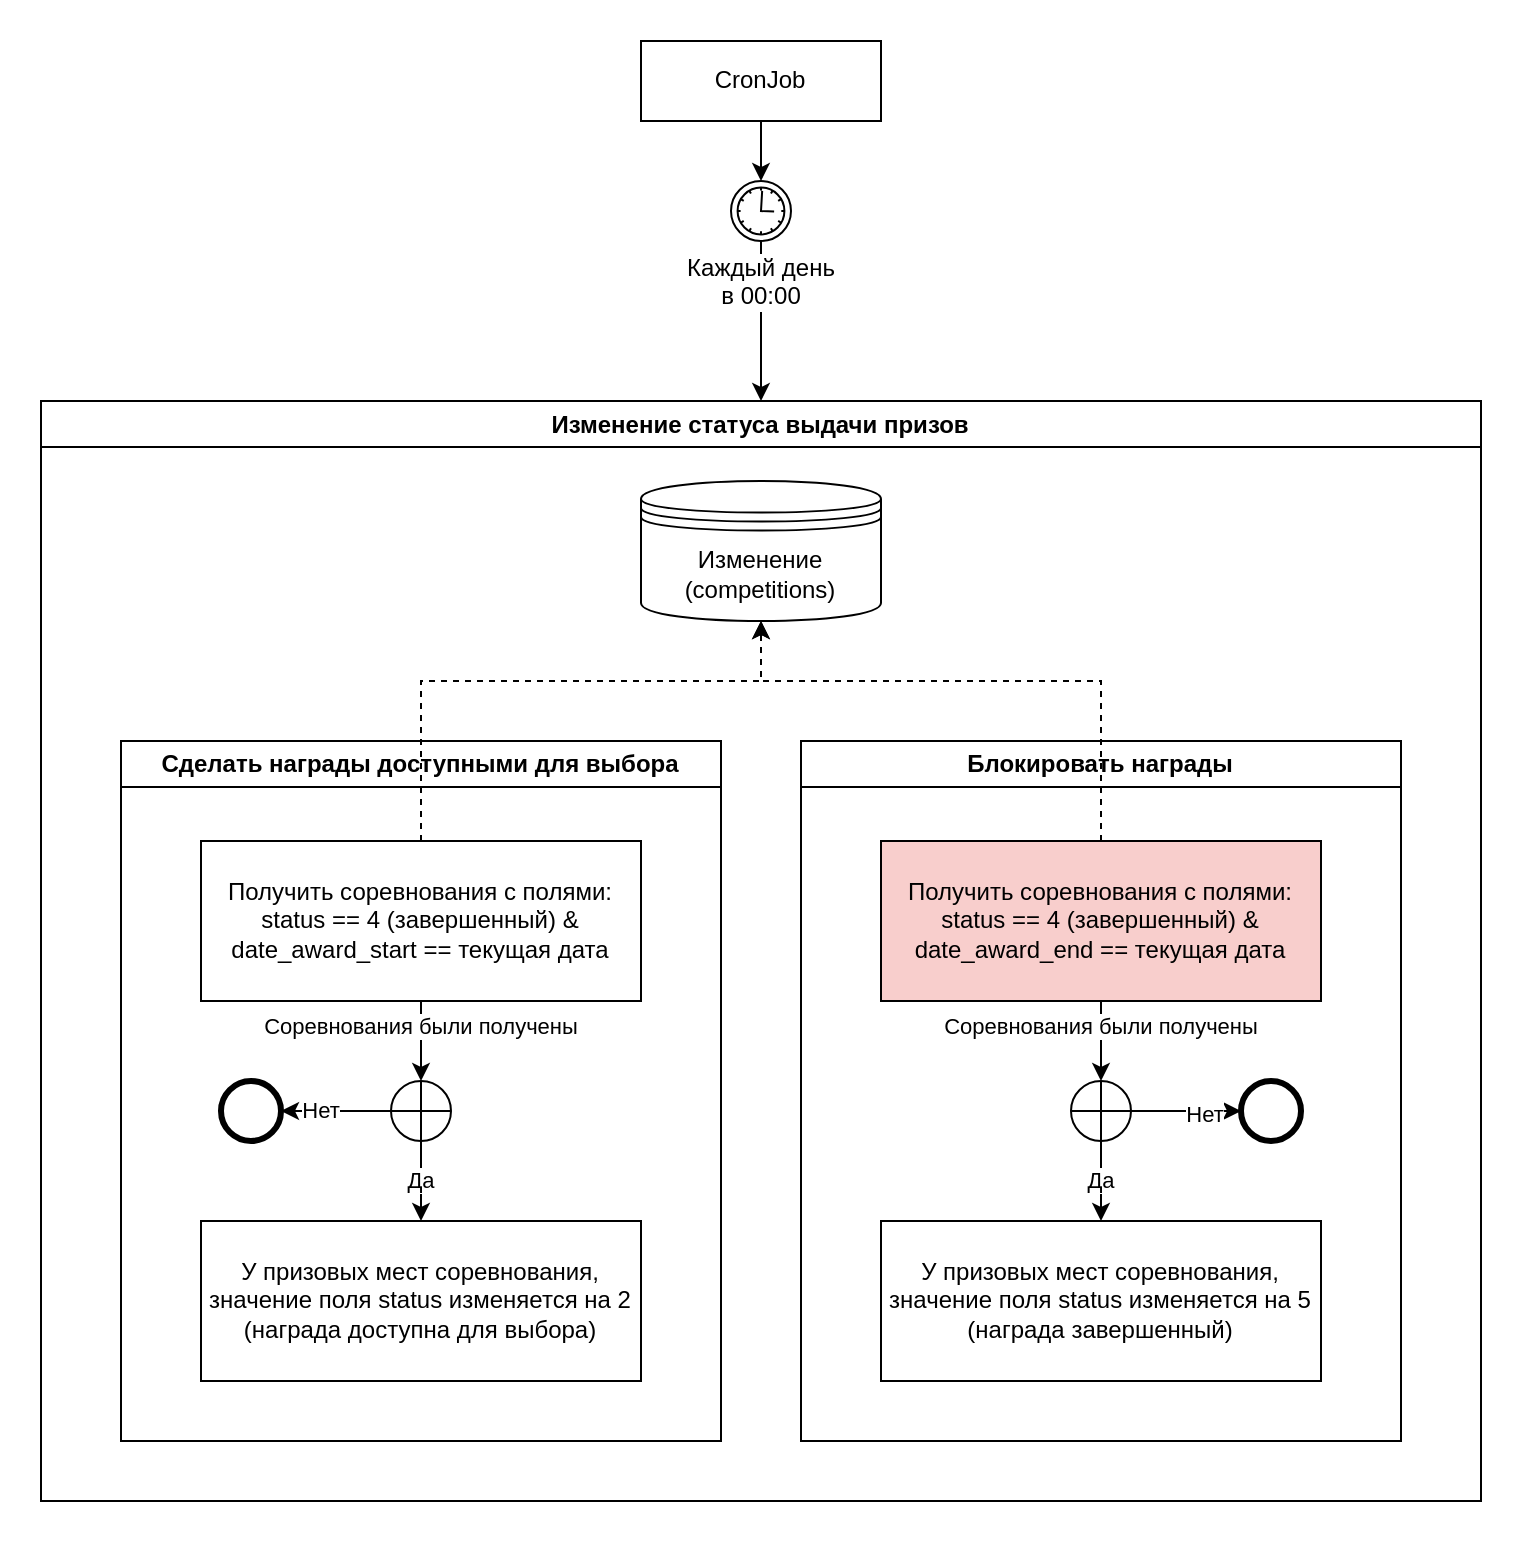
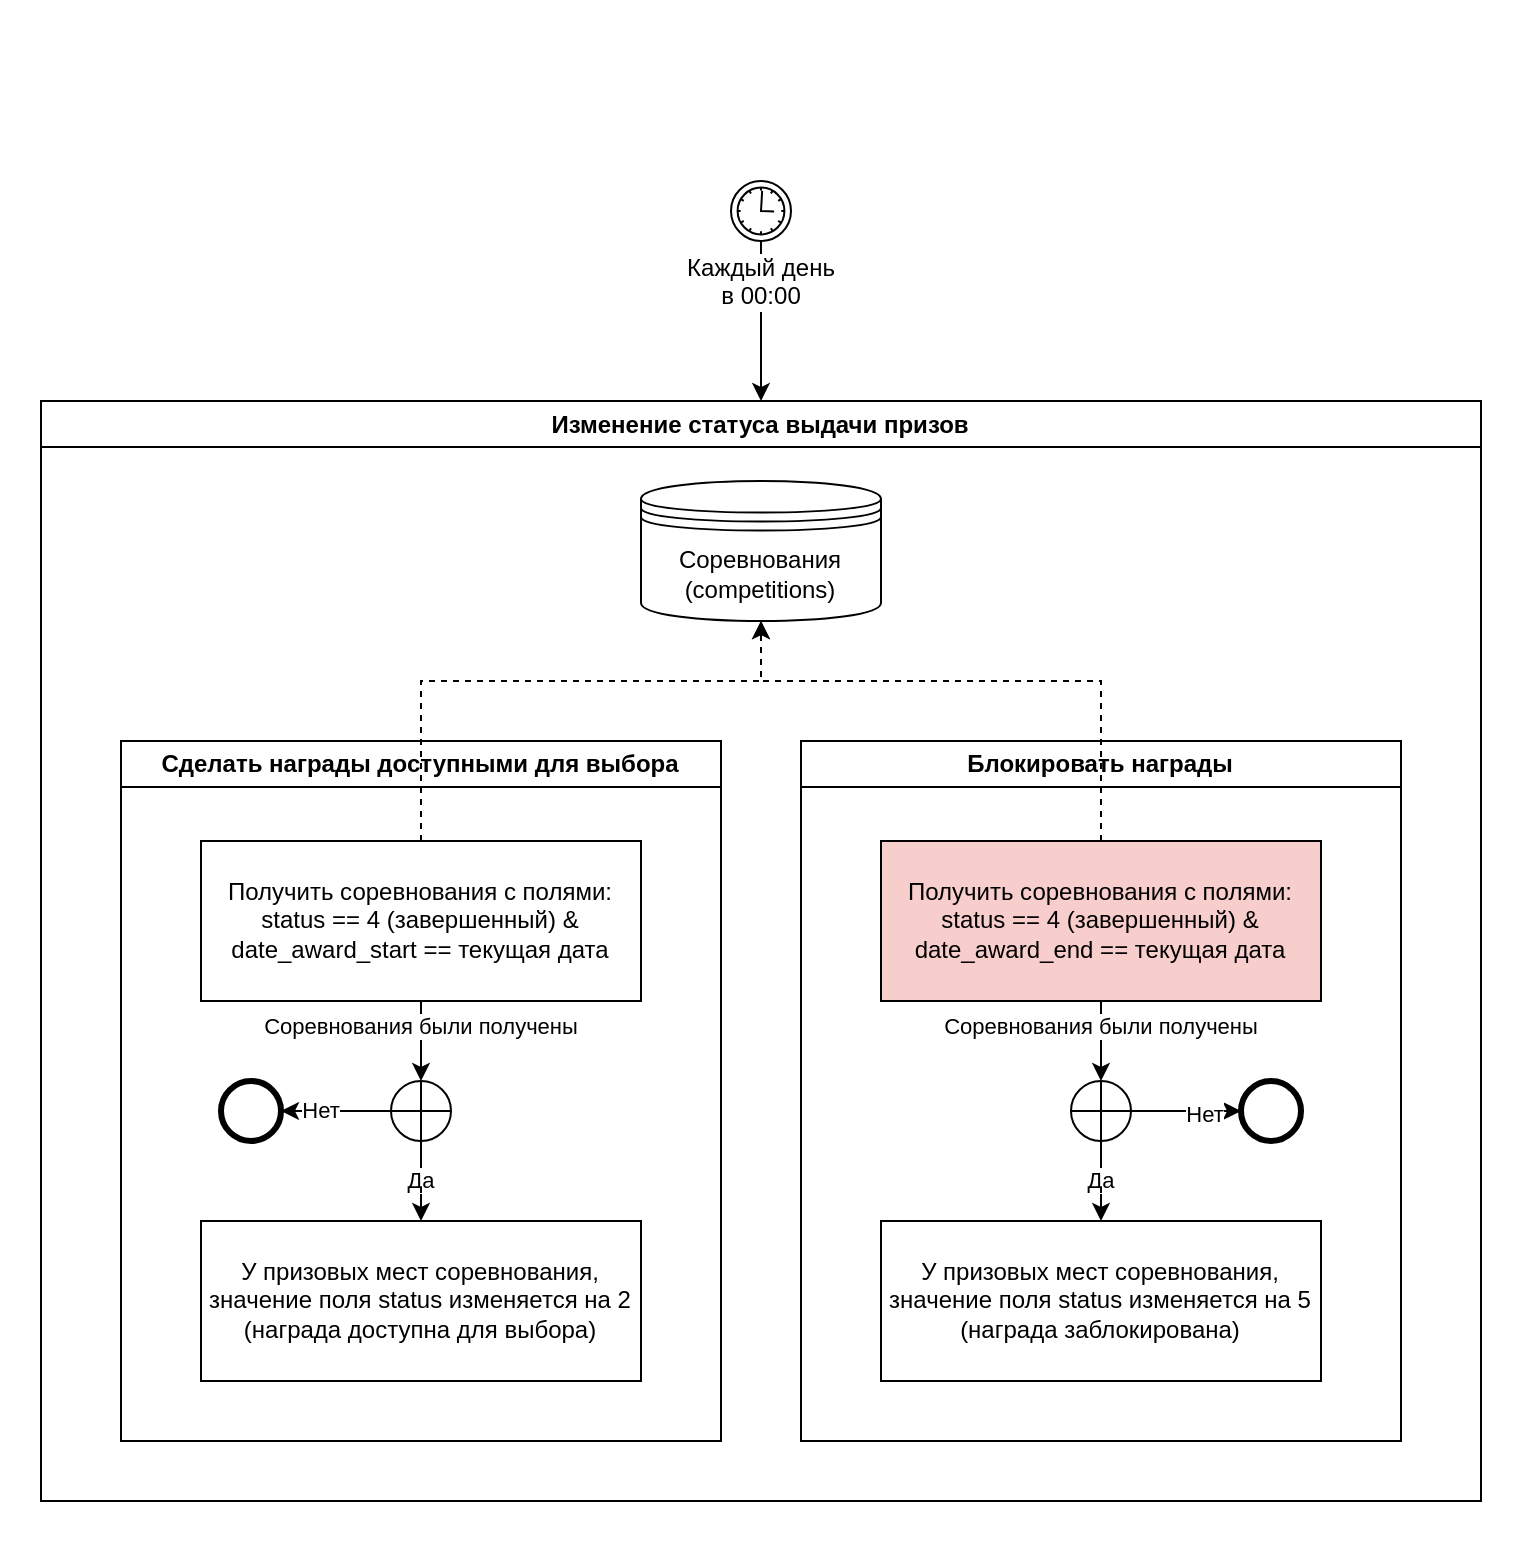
node "CronJob": removed
edge "CronJob" -> "Каждый день в 00:00": removed
node "Изменение (competitions)": label "Изменение (competitions)" -> "Соревнования (competitions)"
node "У призовых мест соревнования, значение поля status изменяется на 5 (награда завершенный)": label "У призовых мест соревнования, значение поля status изменяется на 5 (награда завершенный)" -> "У призовых мест соревнования, значение поля status изменяется на 5 (награда заблокирована)"
